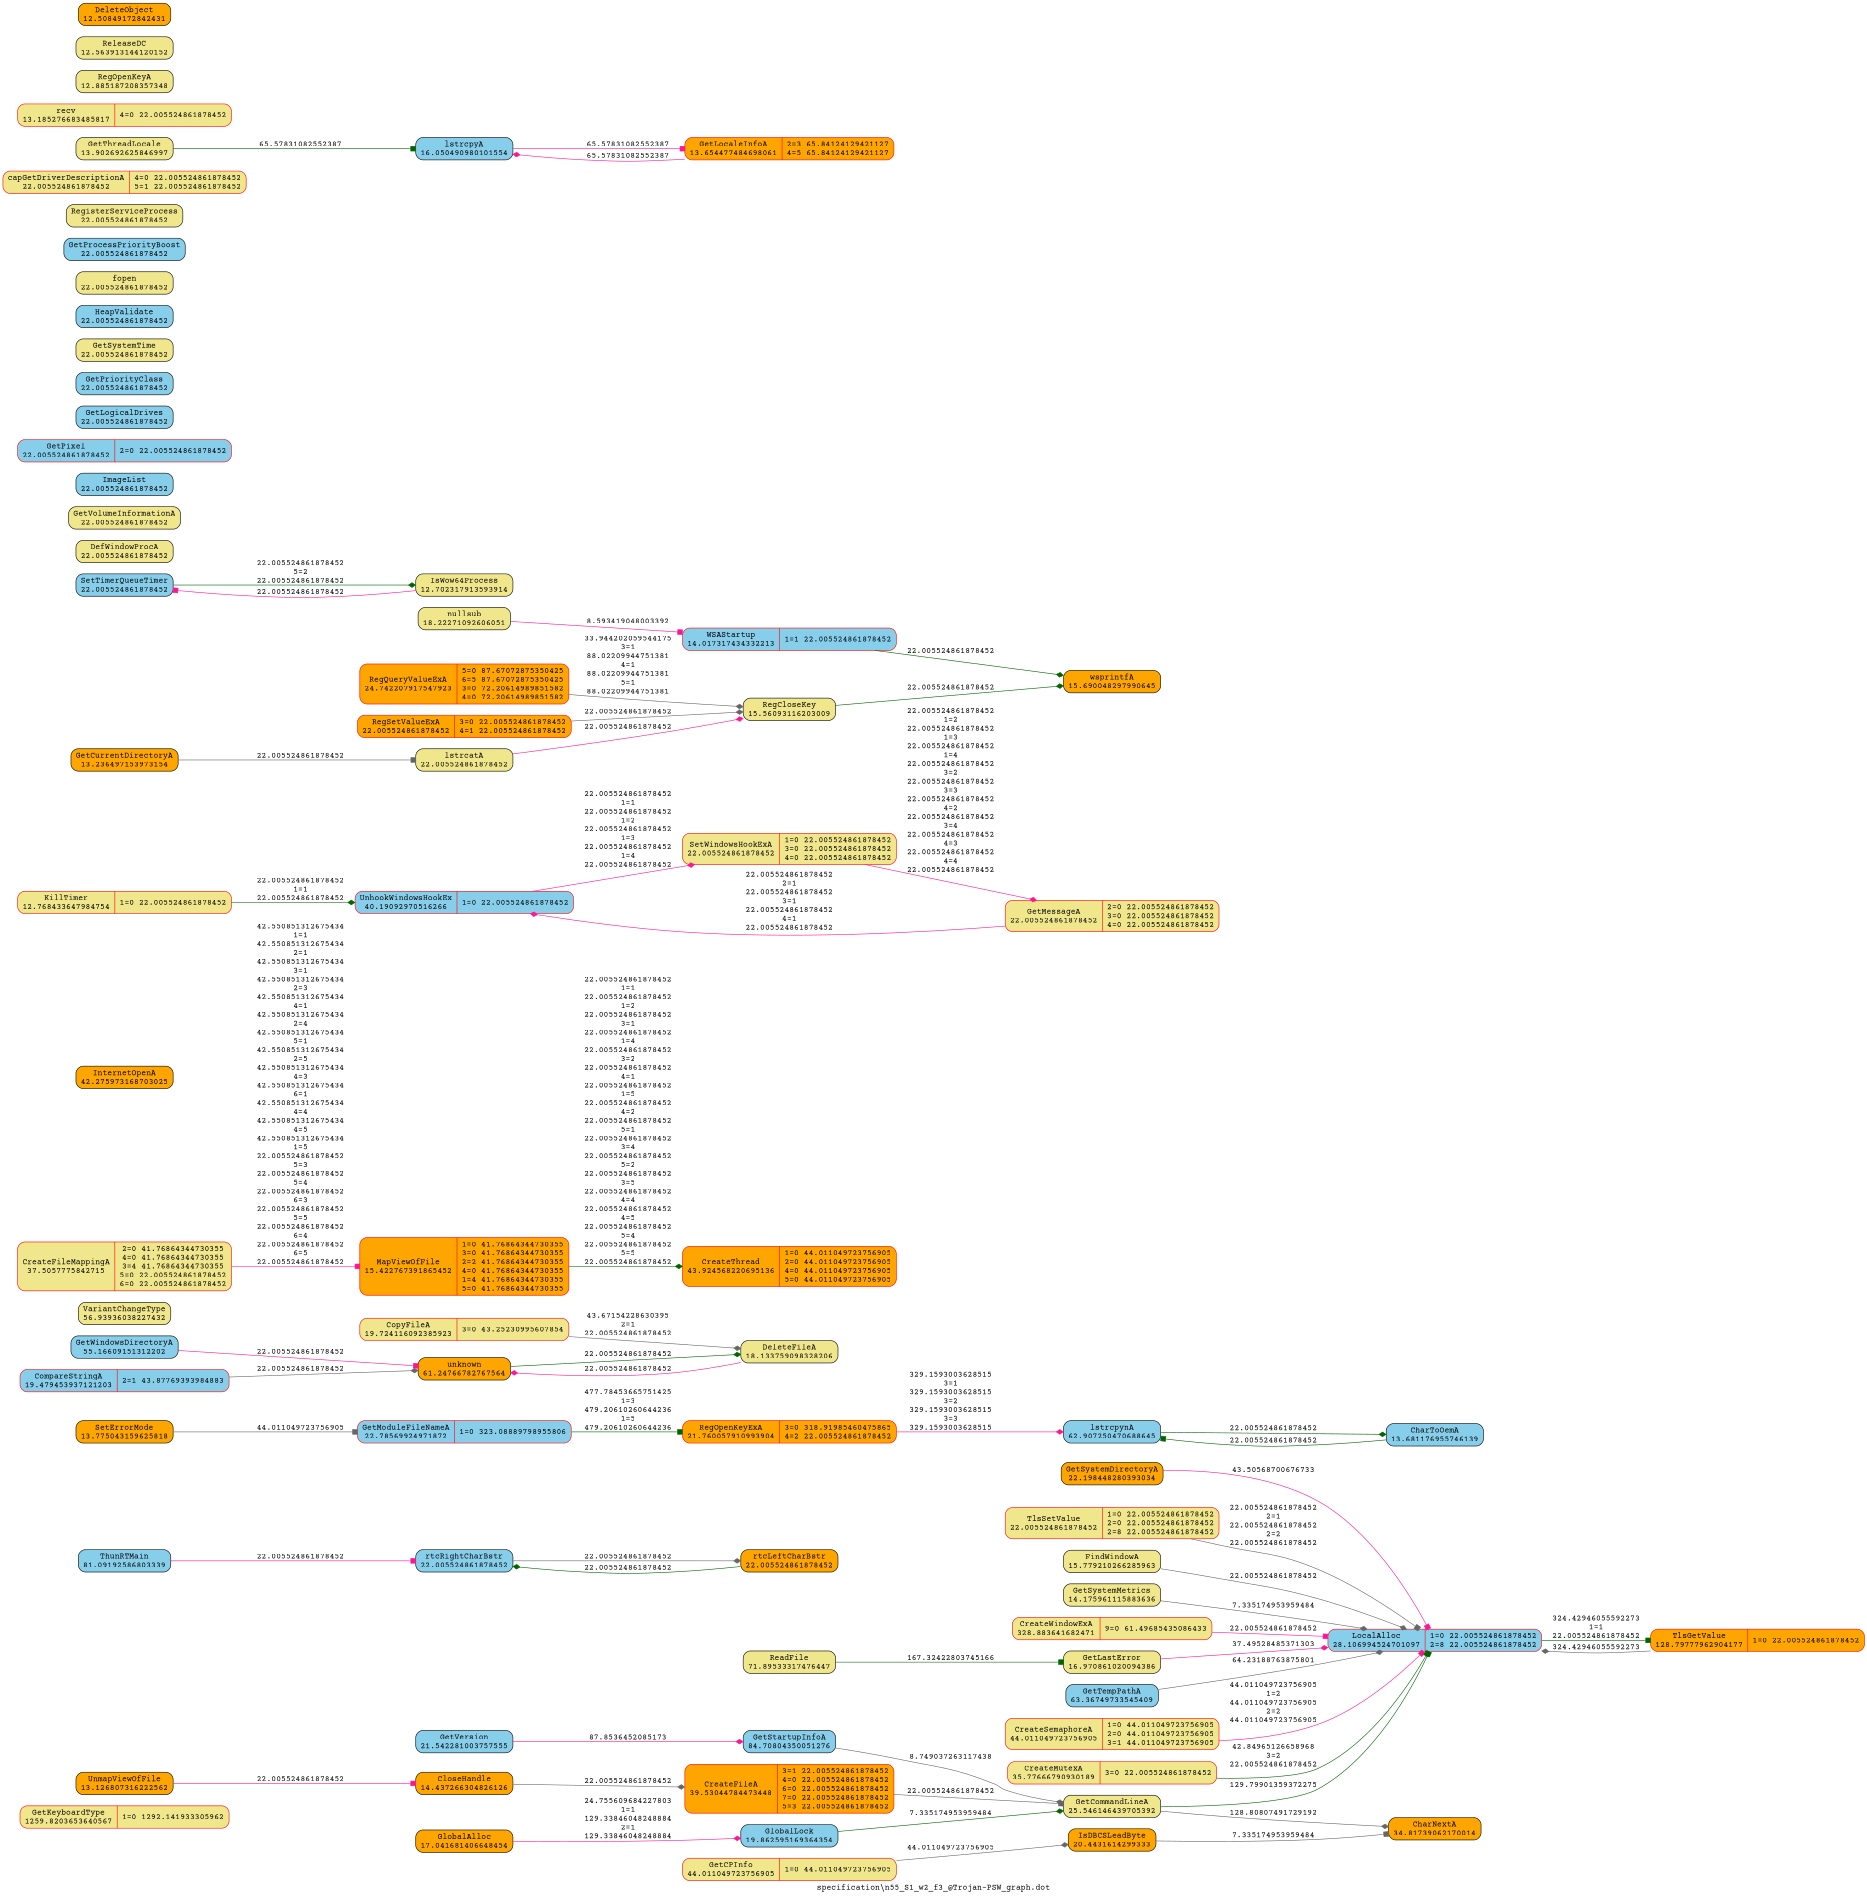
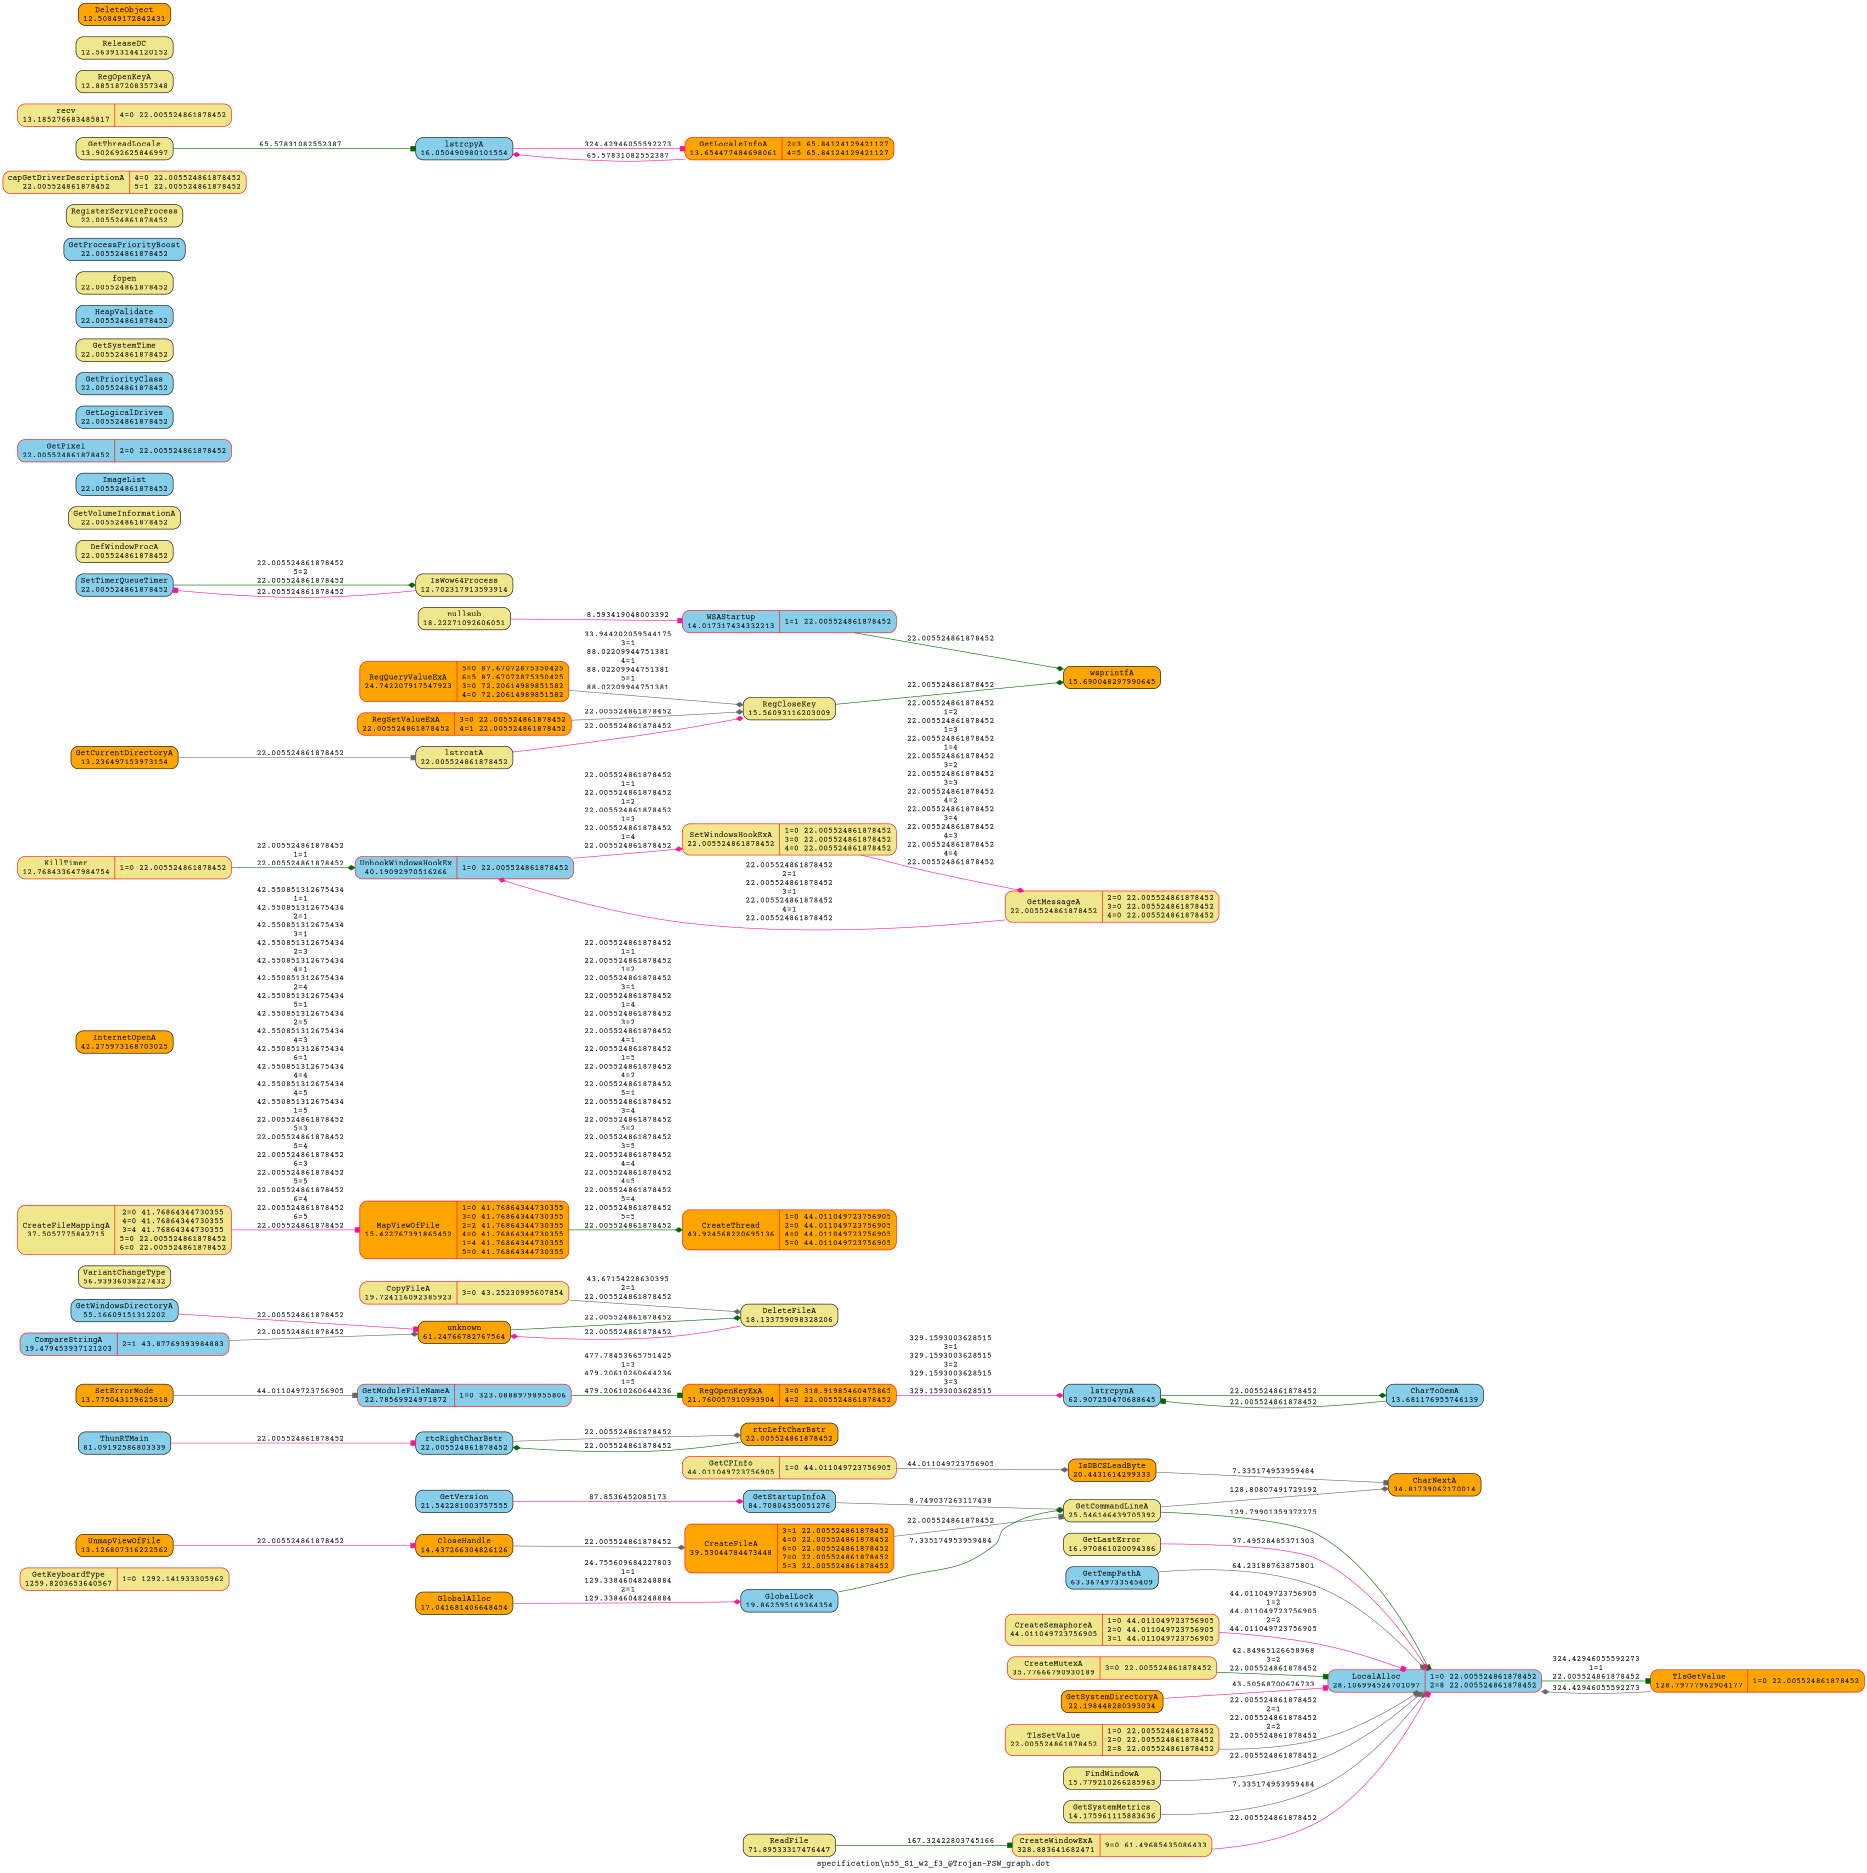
edge "lstrcpyA" -> "GetLocaleInfoA": label "65.57831082552387" -> "324.42946055592273"
edge "ReadFile" -> "GetLastError": now "ReadFile" -> "CreateWindowExA"
